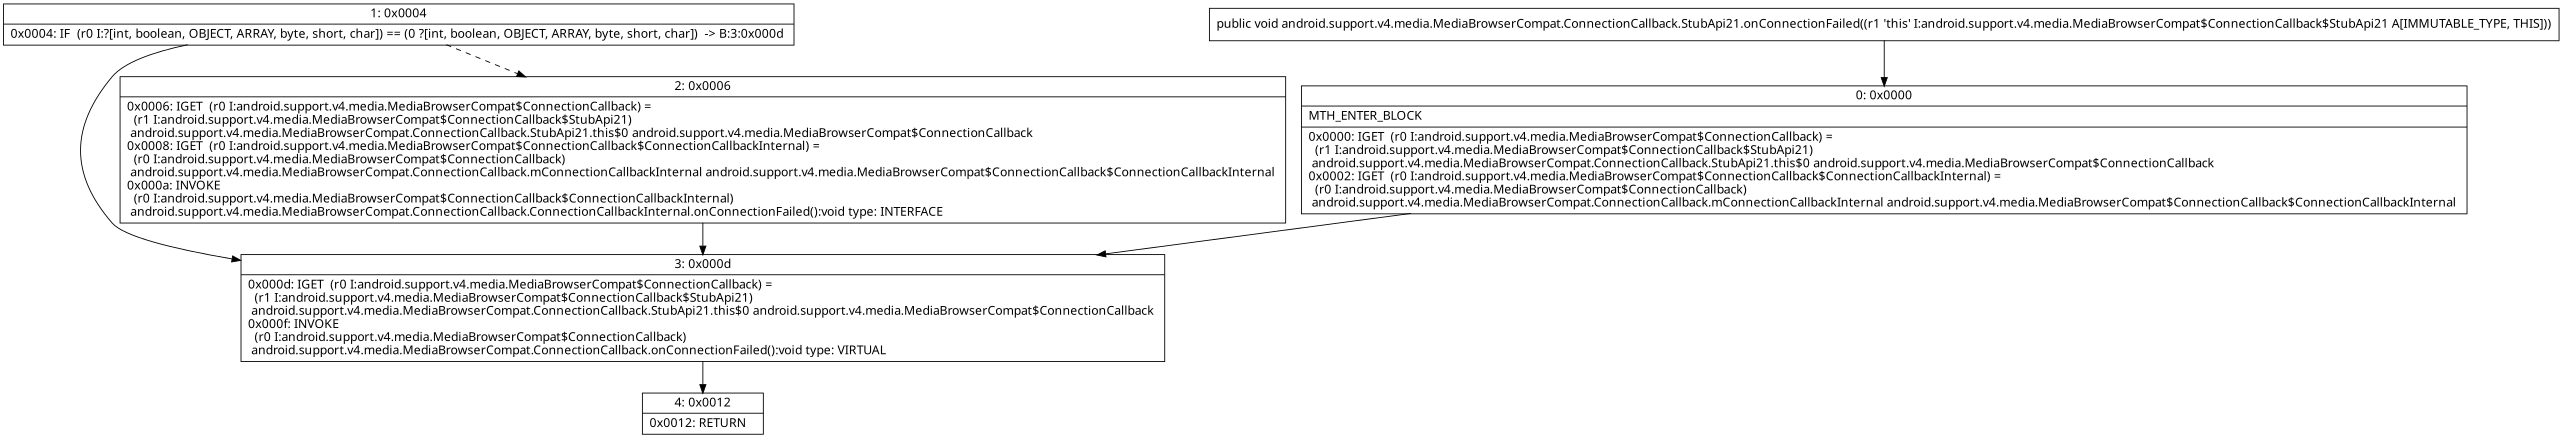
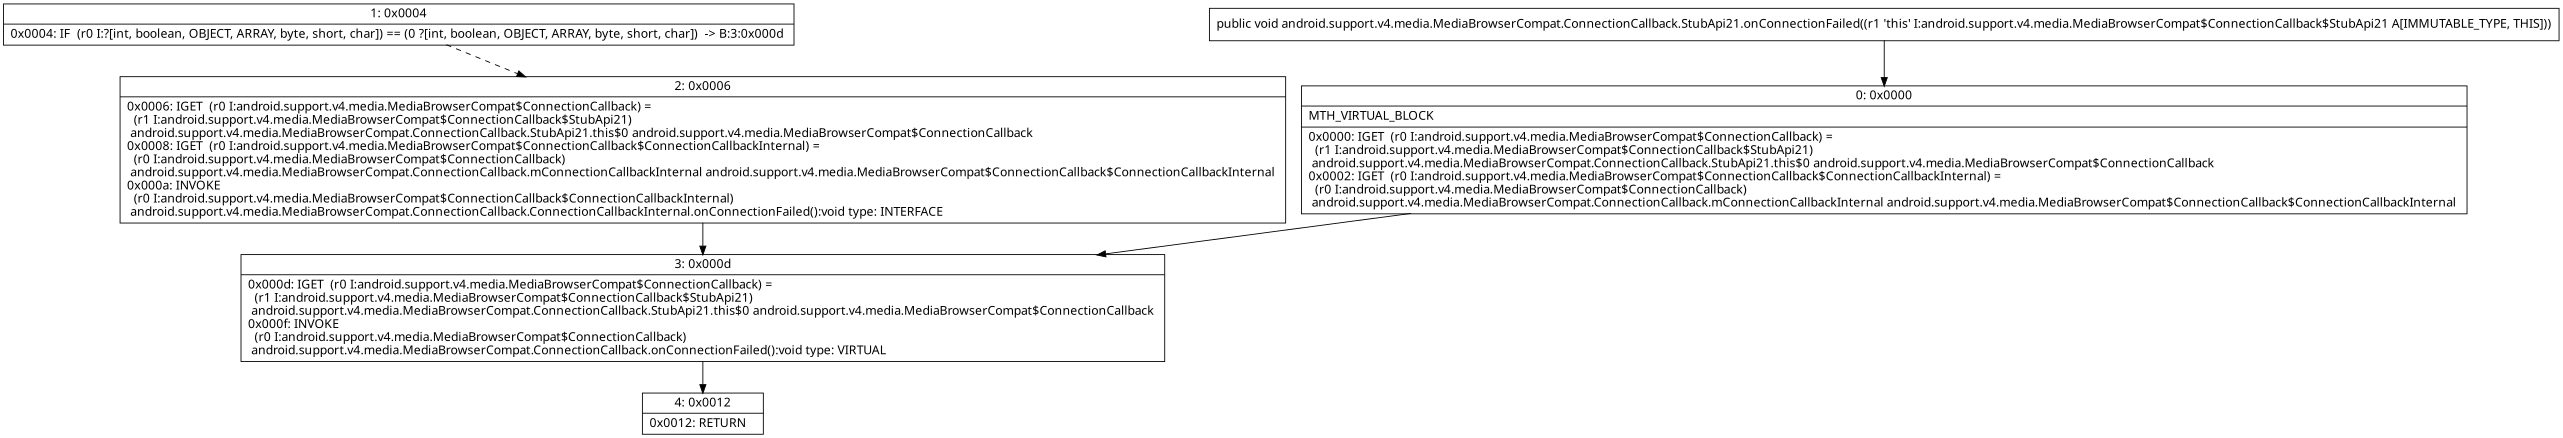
node "0: 0x0000": text "MTH_ENTER_BLOCK" -> "MTH_VIRTUAL_BLOCK"
edge "1: 0x0004" -> "3: 0x000d": removed
